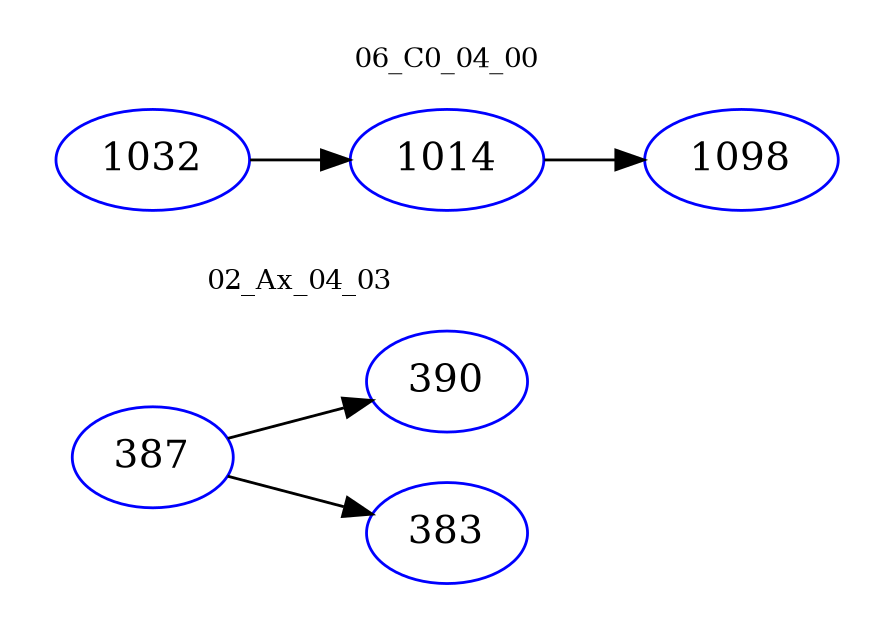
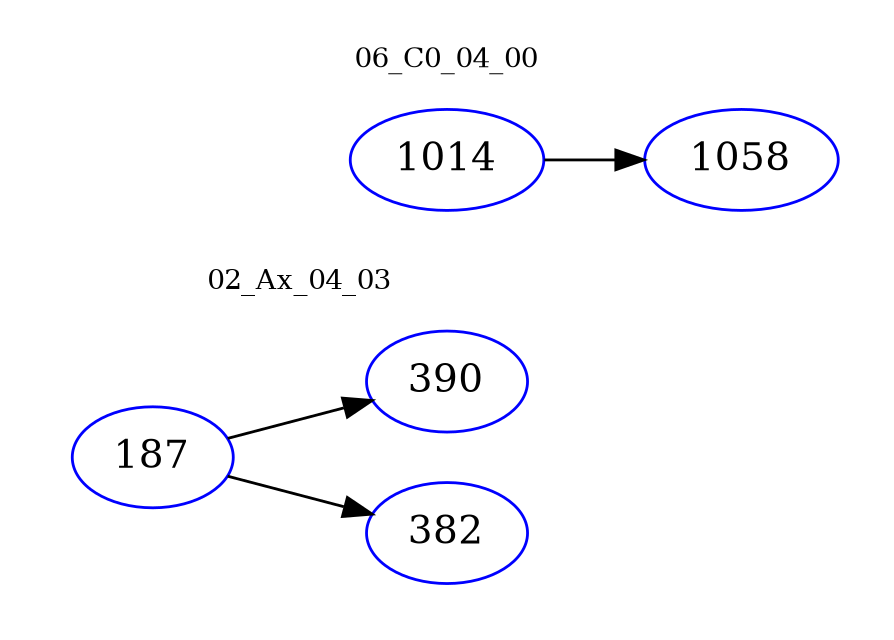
node "1032": removed
node "1098": label "1098" -> "1058"
node "387": label "387" -> "187"
node "383": label "383" -> "382"
